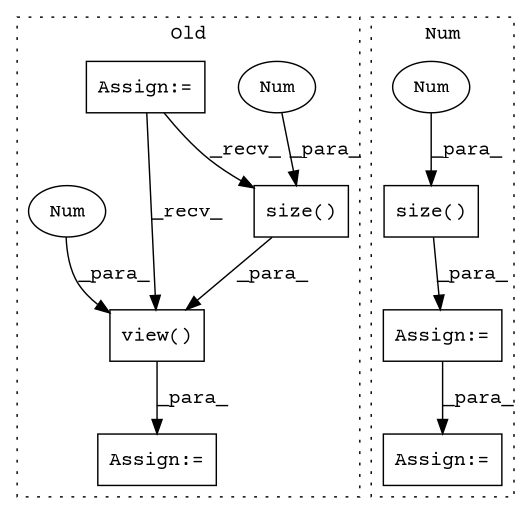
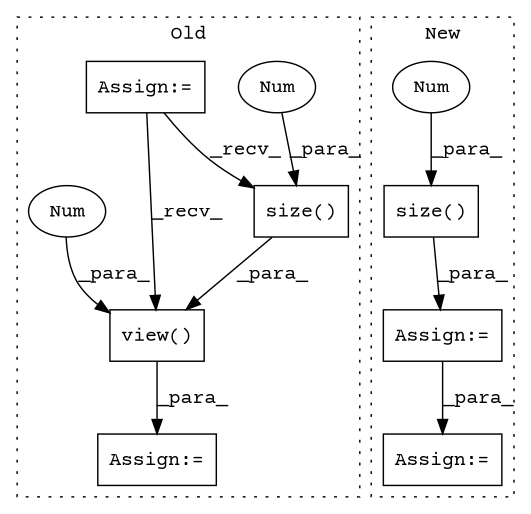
cluster "Num": label "Num" -> "New"
